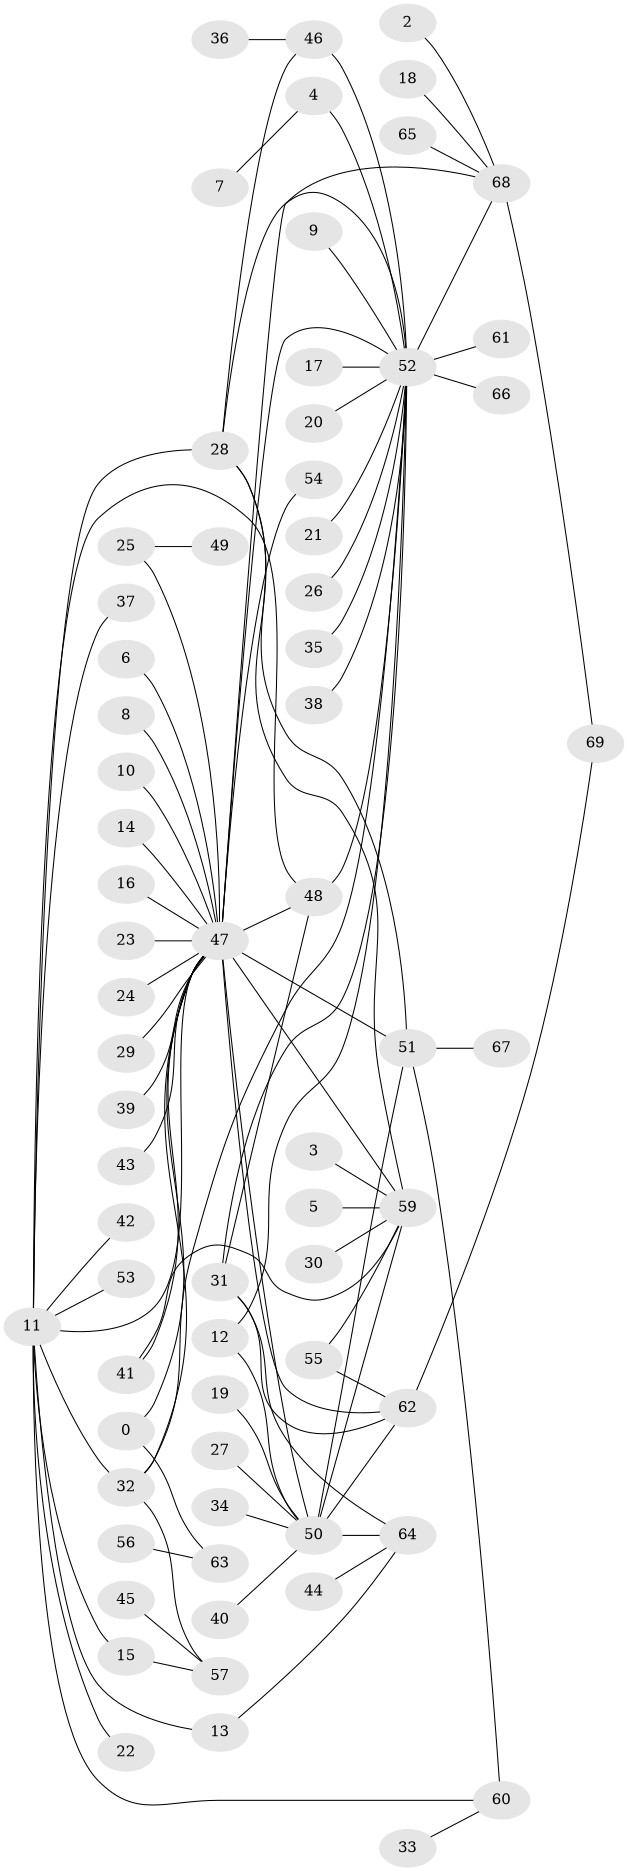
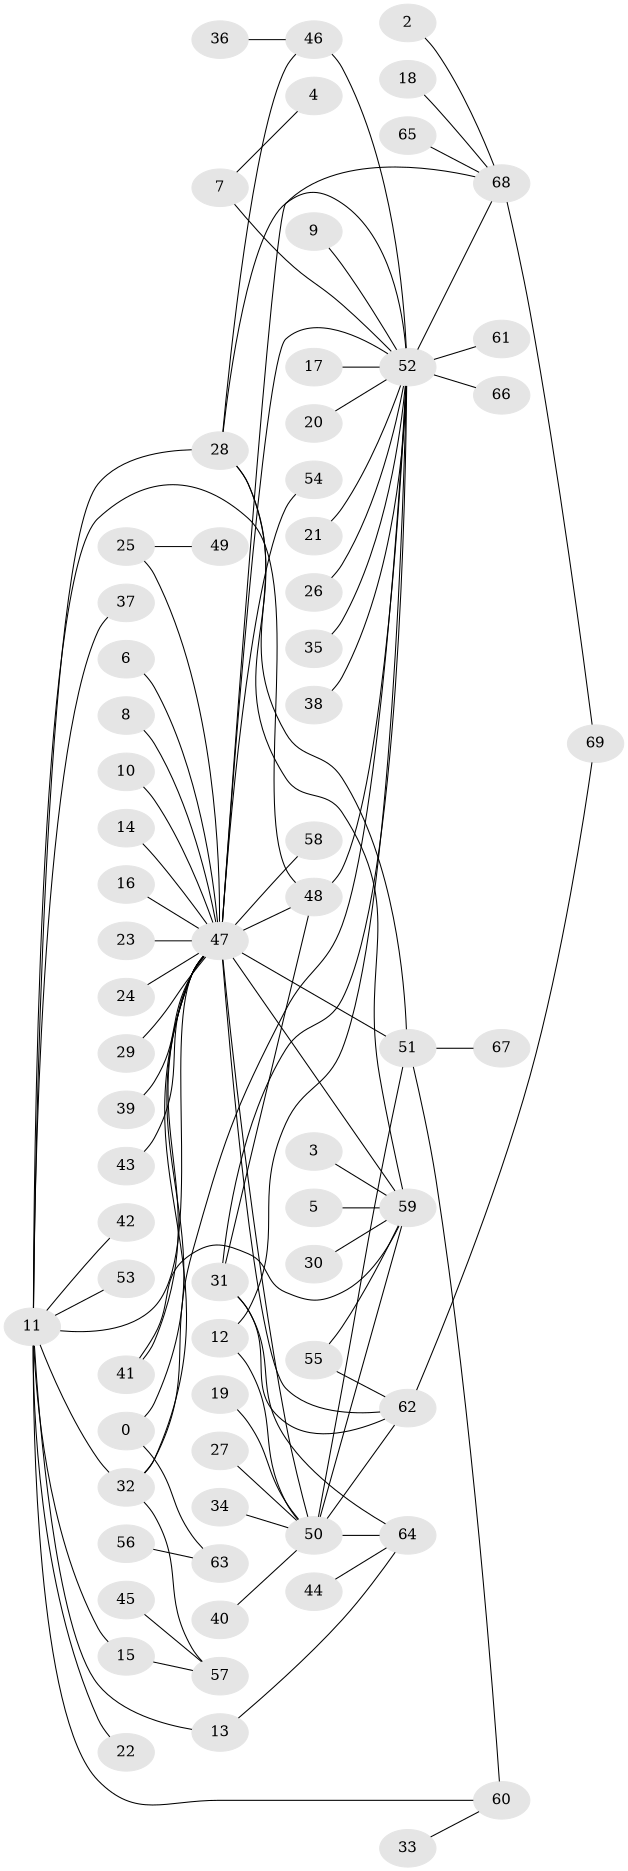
edge "4" -- "52": now "7" -- "52"
node "58": added
